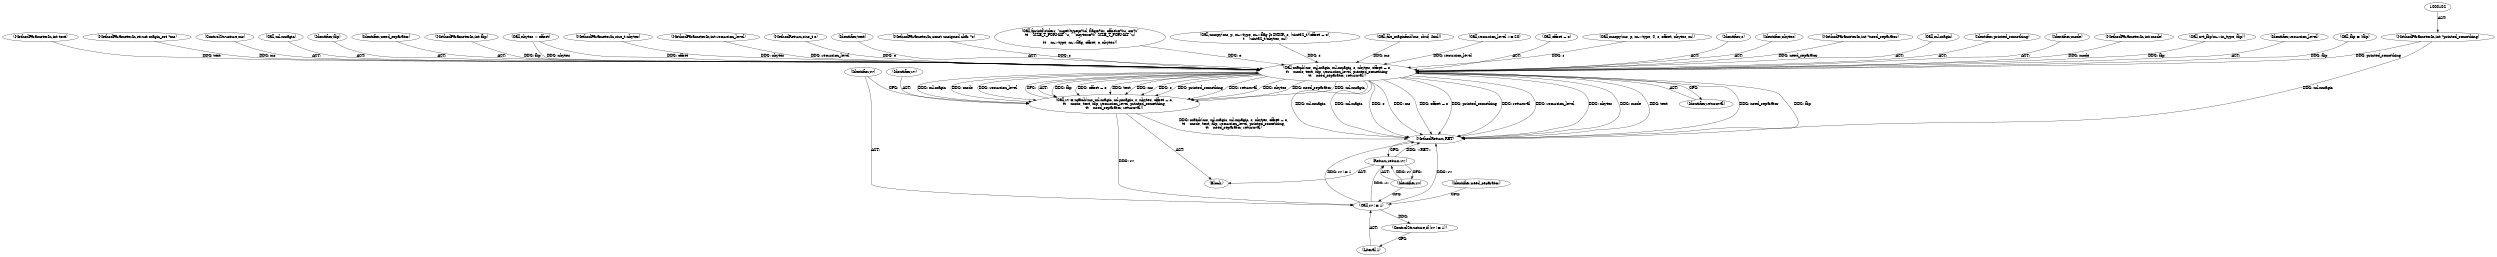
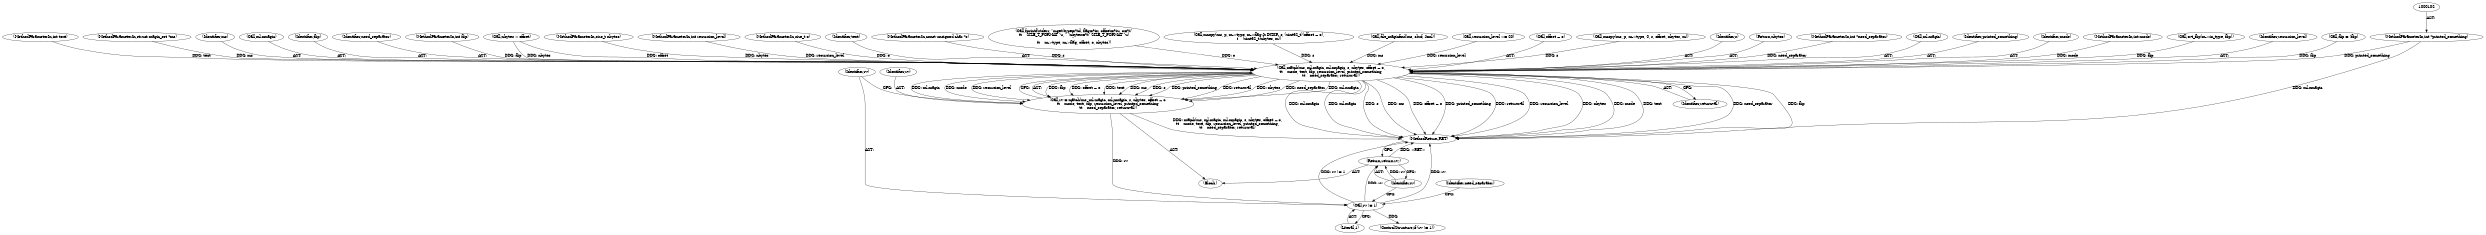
node "(ControlStructure,ms)": label "(ControlStructure,ms)" -> "(Identifier,ms)"
node "(MethodReturn,size_t o)": label "(MethodReturn,size_t o)" -> "(MethodParameterIn,size_t o)"
node "(Identifier,nbytes)": label "(Identifier,nbytes)" -> "(Return,nbytes)"
edge "(ControlStructure,if (rv != 1))" -> "(Literal,1)": now "(Call,rv != 1)" -> "(Literal,1)"
